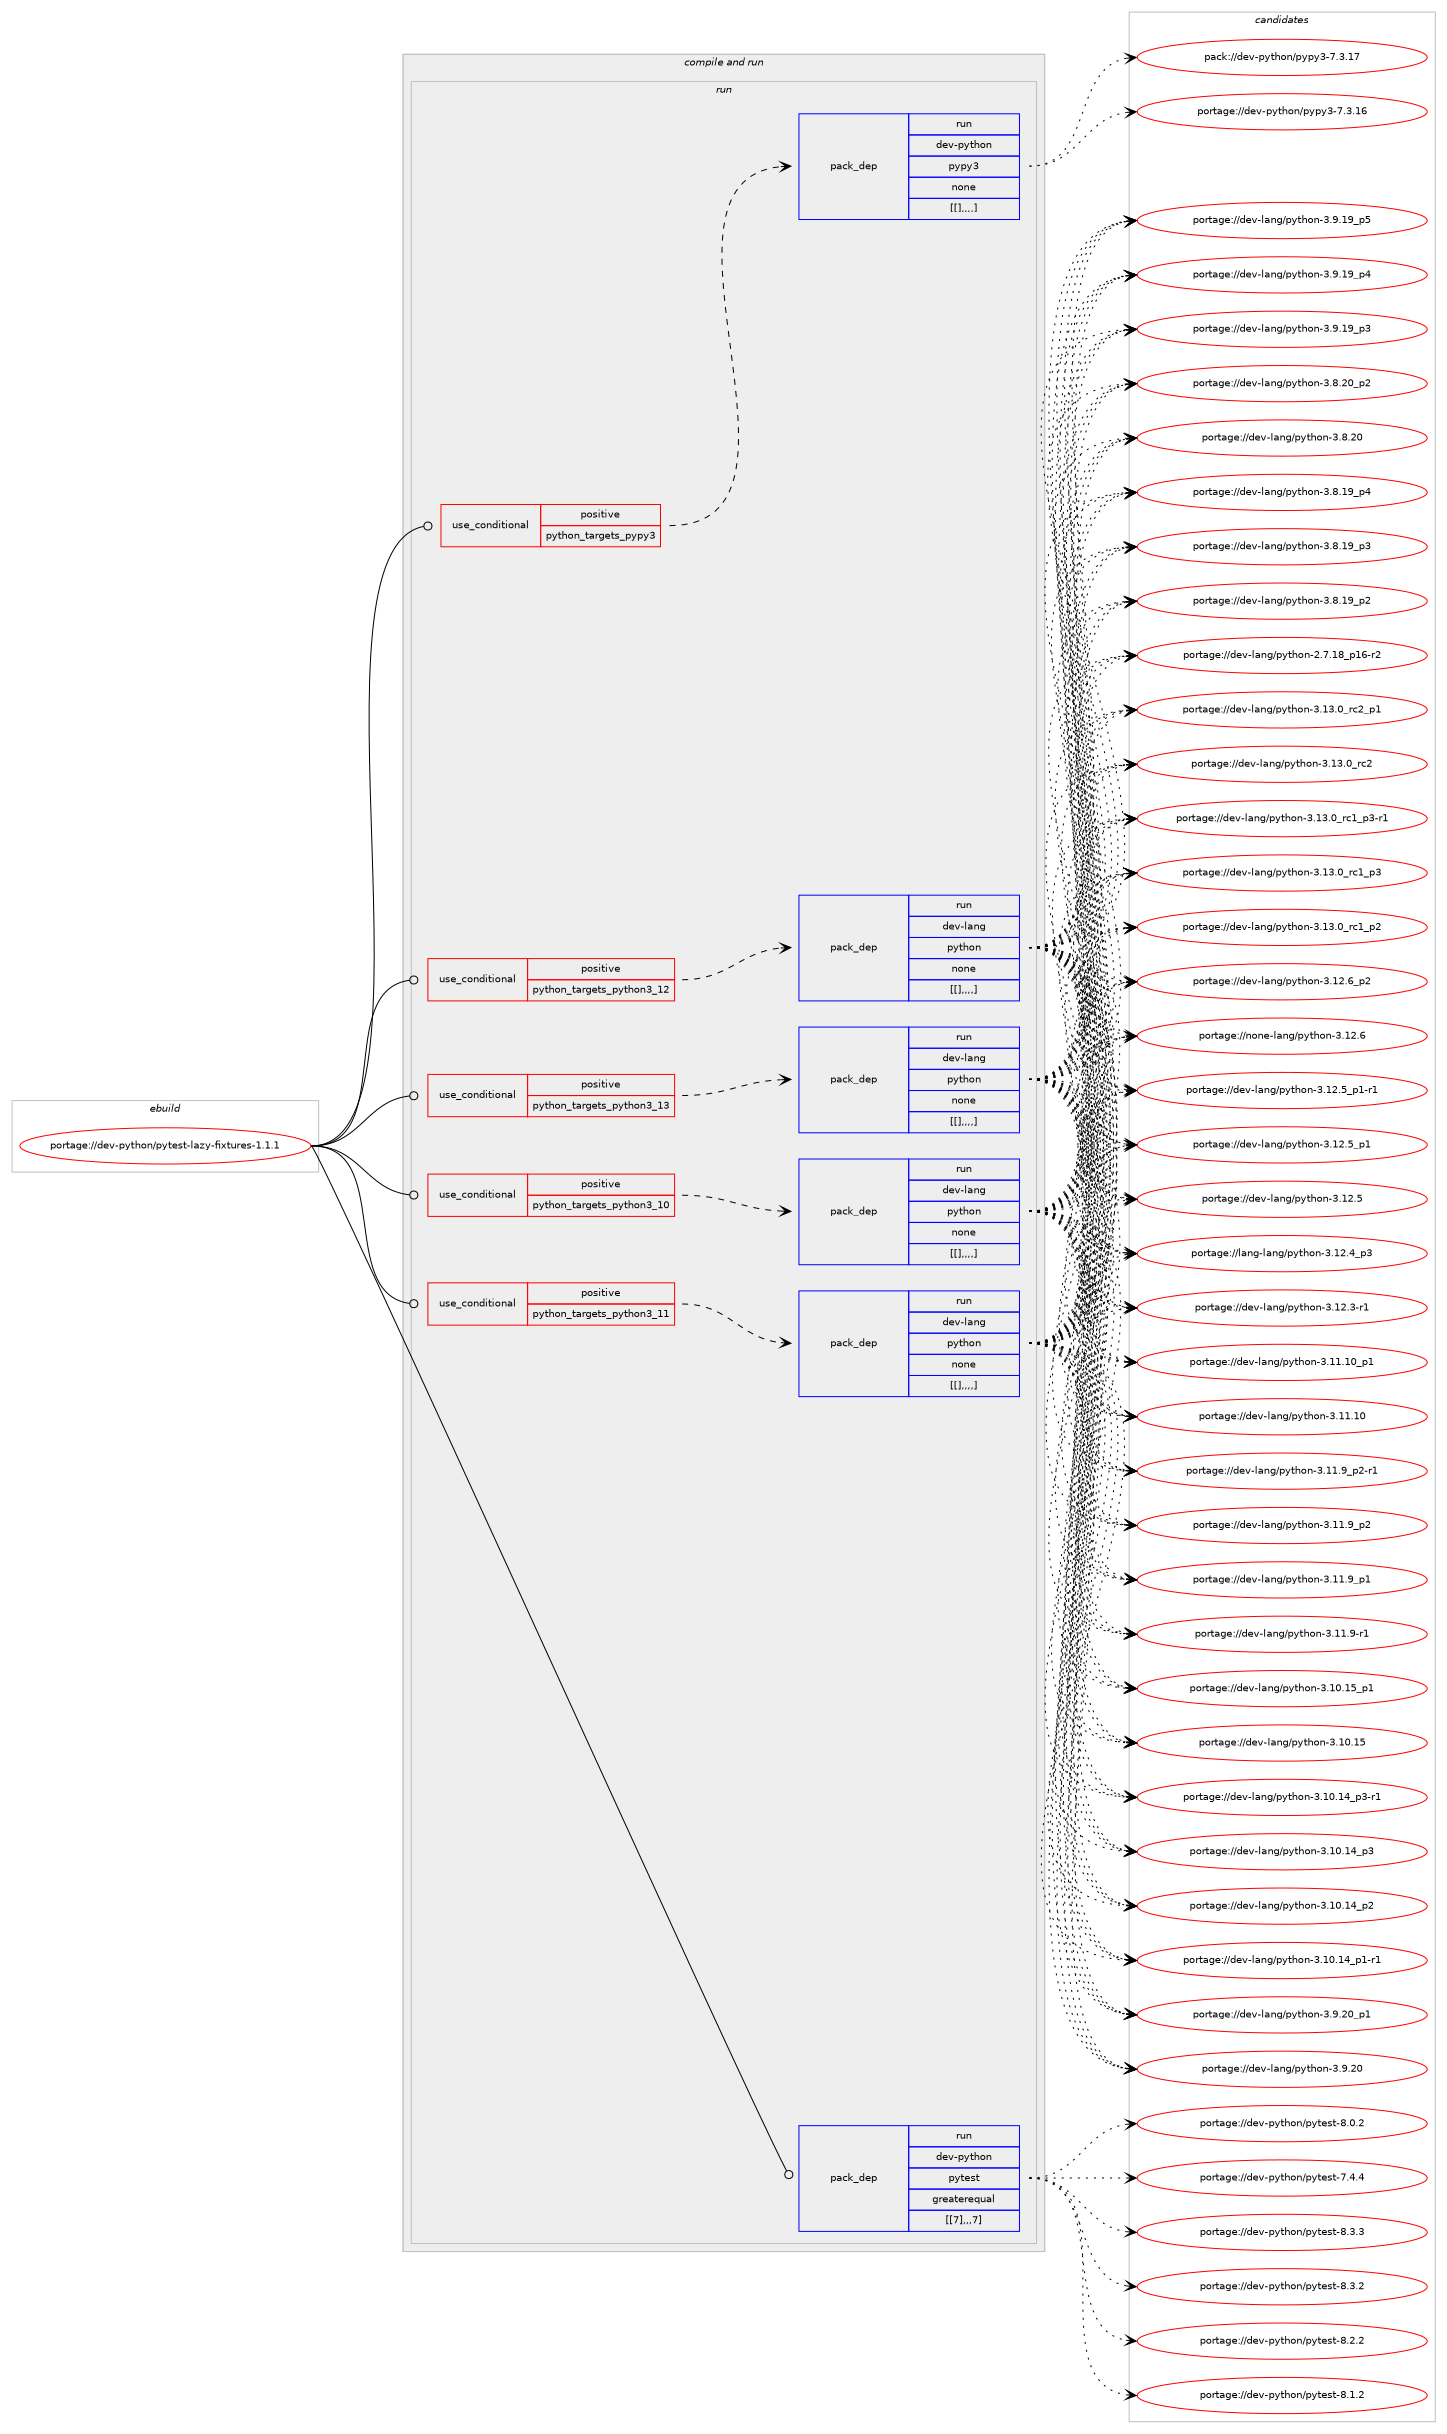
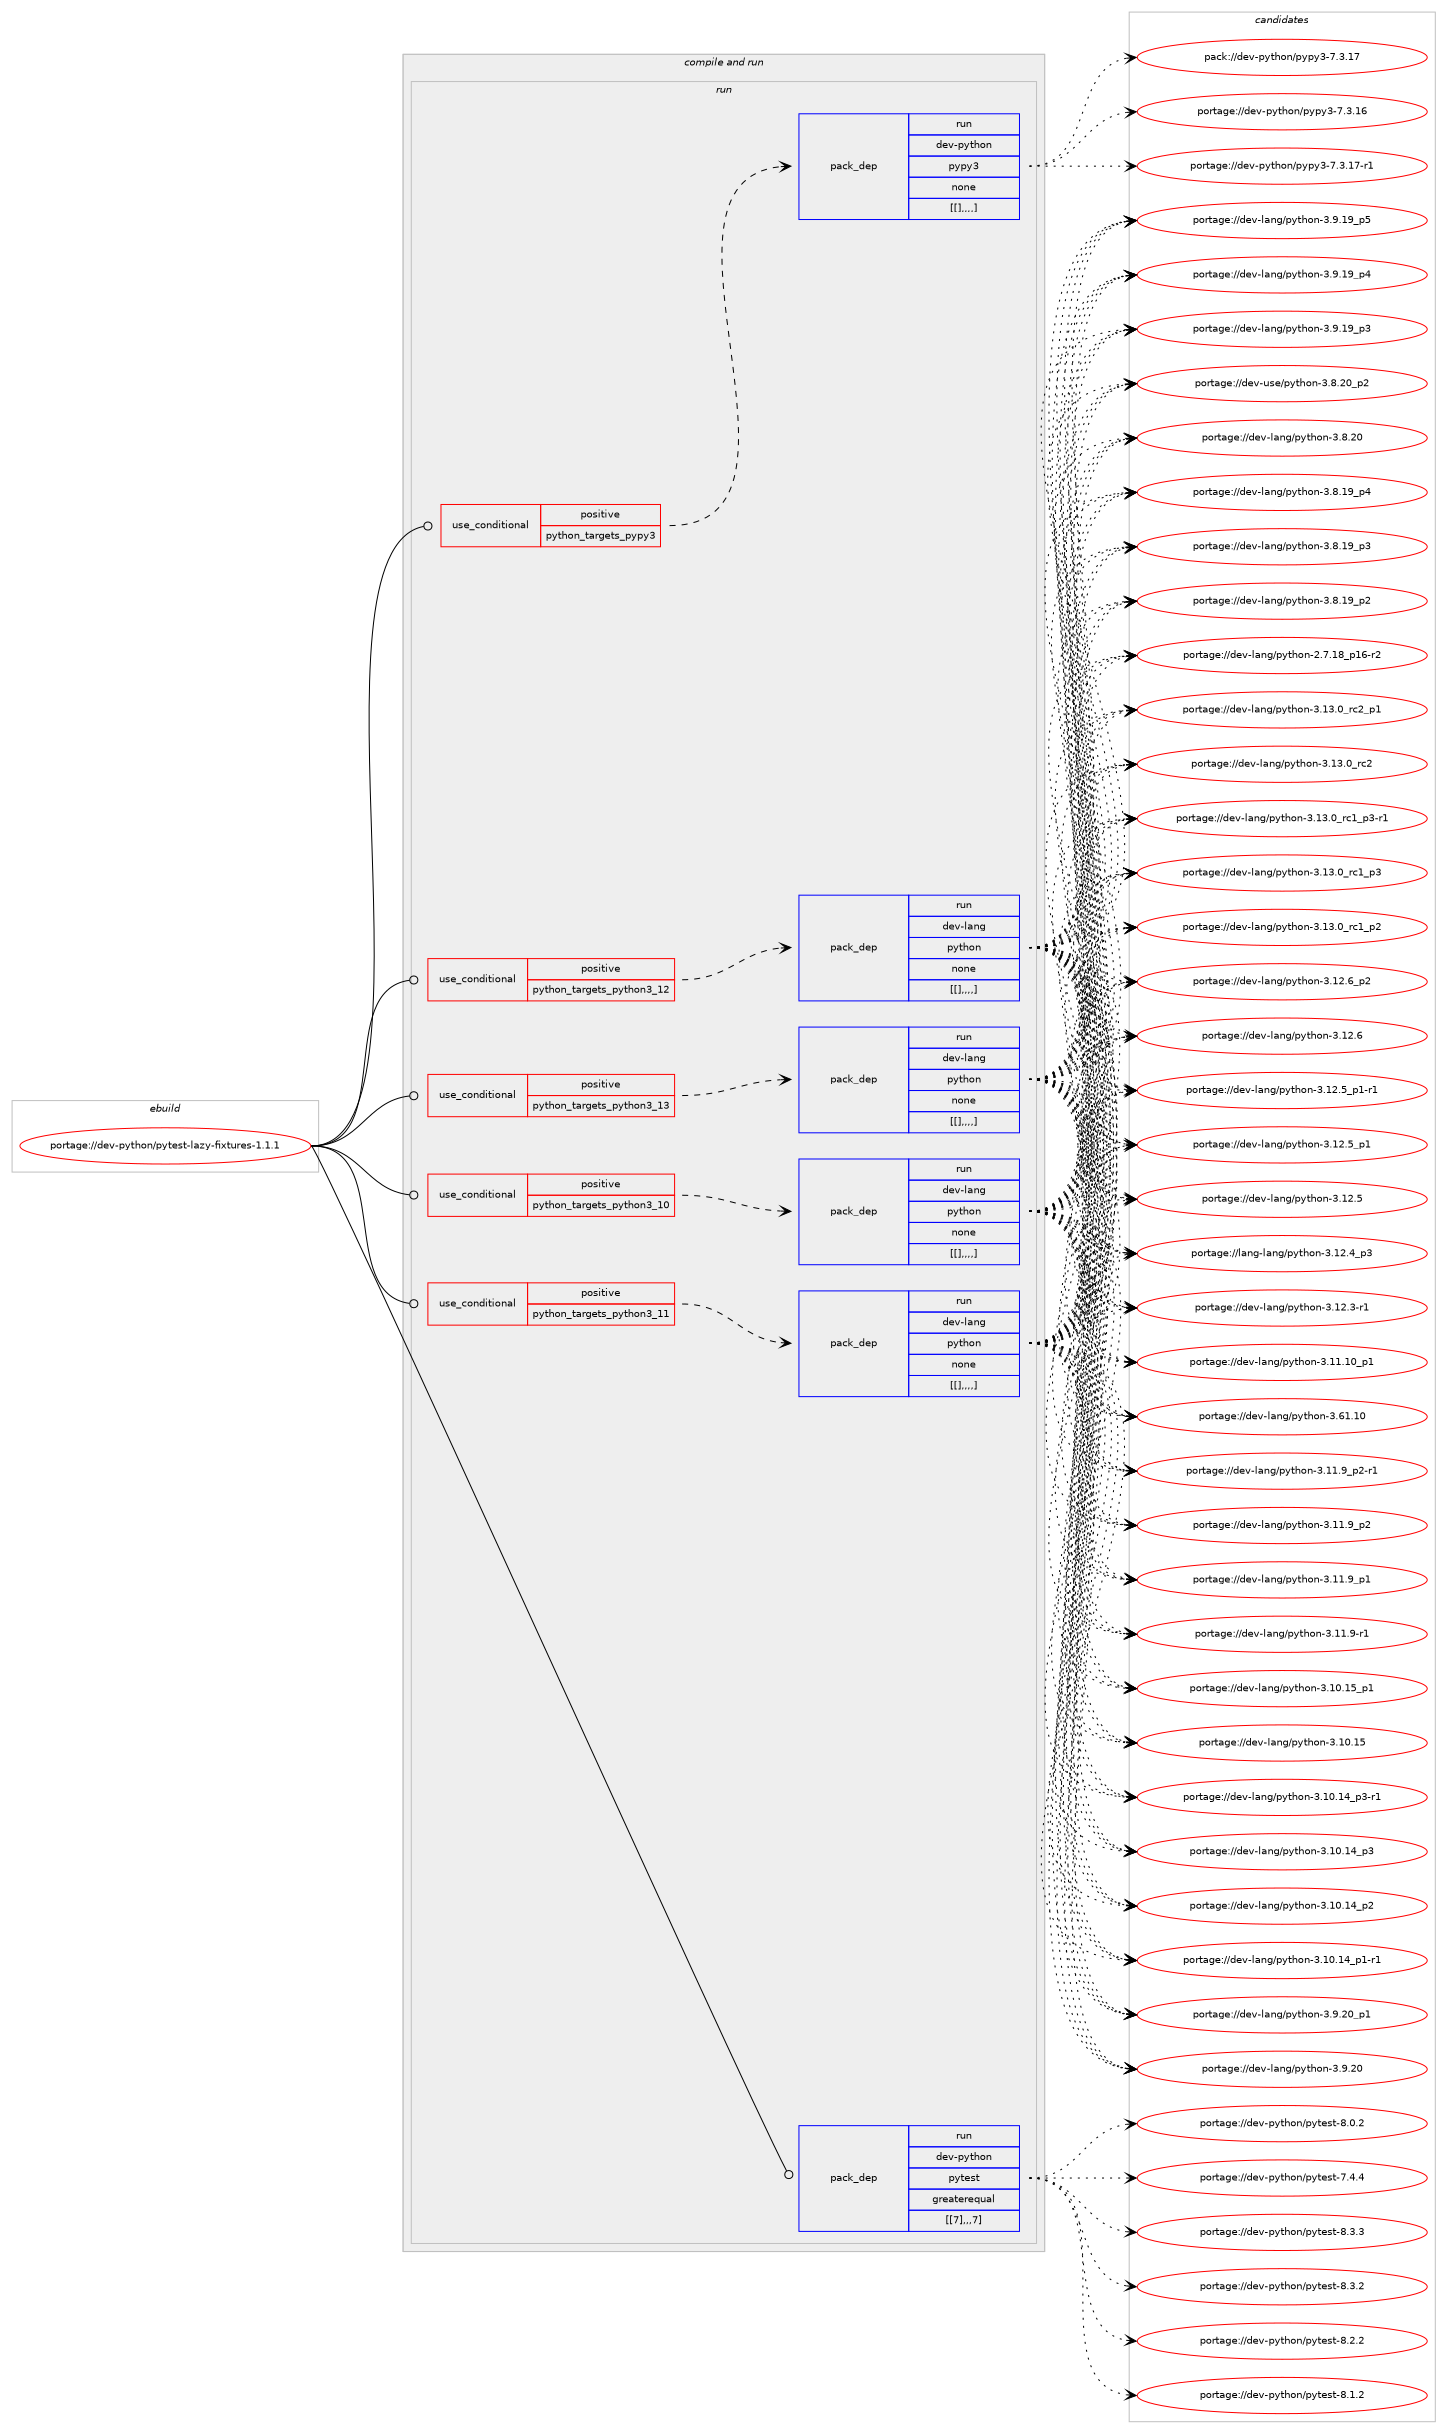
node "portage://dev-python/pypy3-7.3.17-r1": added
node "portage://dev-lang/python-3.8.20_p2": label "portage://dev-lang/python-3.8.20_p2" -> "portage://dev-use/python-3.8.20_p2"
node "portage://none-lang/python-3.12.6": label "portage://none-lang/python-3.12.6" -> "portage://dev-lang/python-3.12.6"
node "portage://dev-lang/python-3.11.10": label "portage://dev-lang/python-3.11.10" -> "portage://dev-lang/python-3.61.10"
